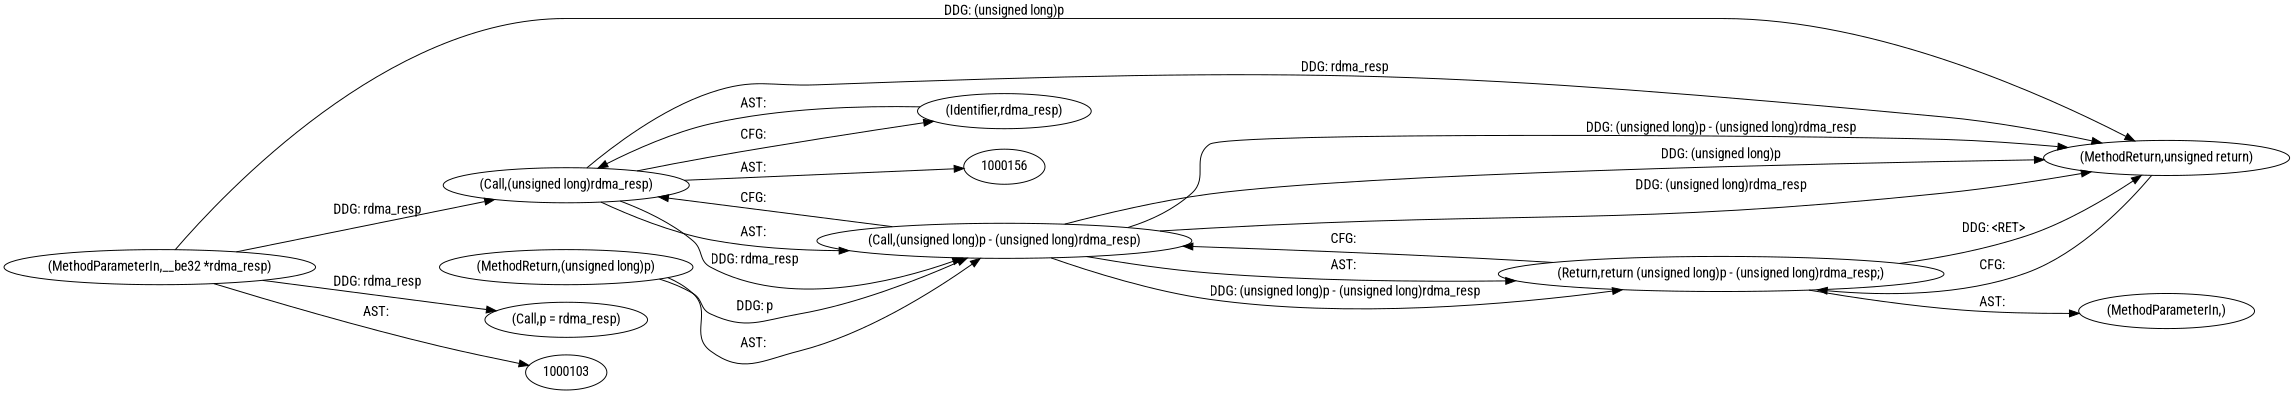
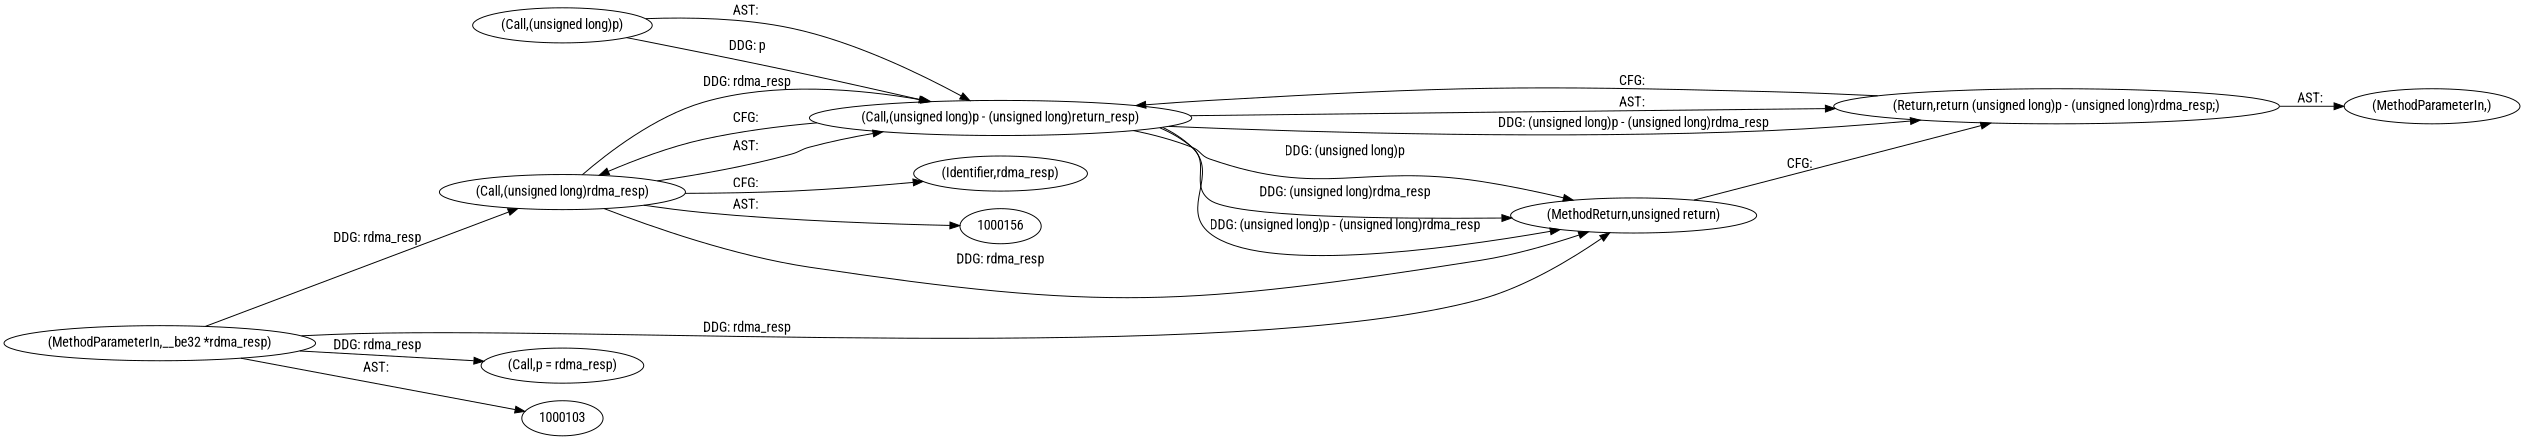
edge "(MethodParameterIn,__be32 *rdma_resp)" -> "(MethodReturn,unsigned return)": label "DDG: (unsigned long)p" -> "DDG: rdma_resp"
edge "(Identifier,rdma_resp)" -> "(Call,(unsigned long)rdma_resp)": removed, label "AST:"
edge "(Return,return (unsigned long)p - (unsigned long)rdma_resp;)" -> "(MethodReturn,unsigned return)": removed, label "DDG: <RET>"
node "(Call,(unsigned long)p - (unsigned long)rdma_resp)": label "(Call,(unsigned long)p - (unsigned long)rdma_resp)" -> "(Call,(unsigned long)p - (unsigned long)return_resp)"
node "(MethodReturn,(unsigned long)p)": label "(MethodReturn,(unsigned long)p)" -> "(Call,(unsigned long)p)"
